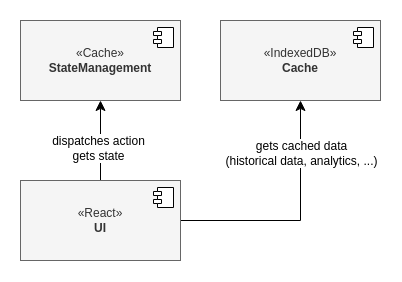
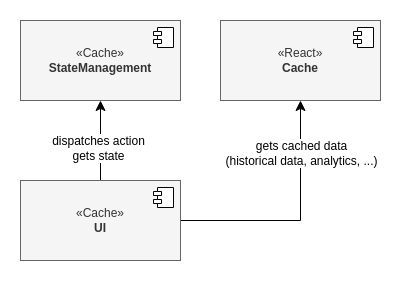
node "«IndexedDB» Cache": label "«IndexedDB» Cache" -> "«React» Cache"
node "«React» UI": label "«React» UI" -> "«Cache» UI"
